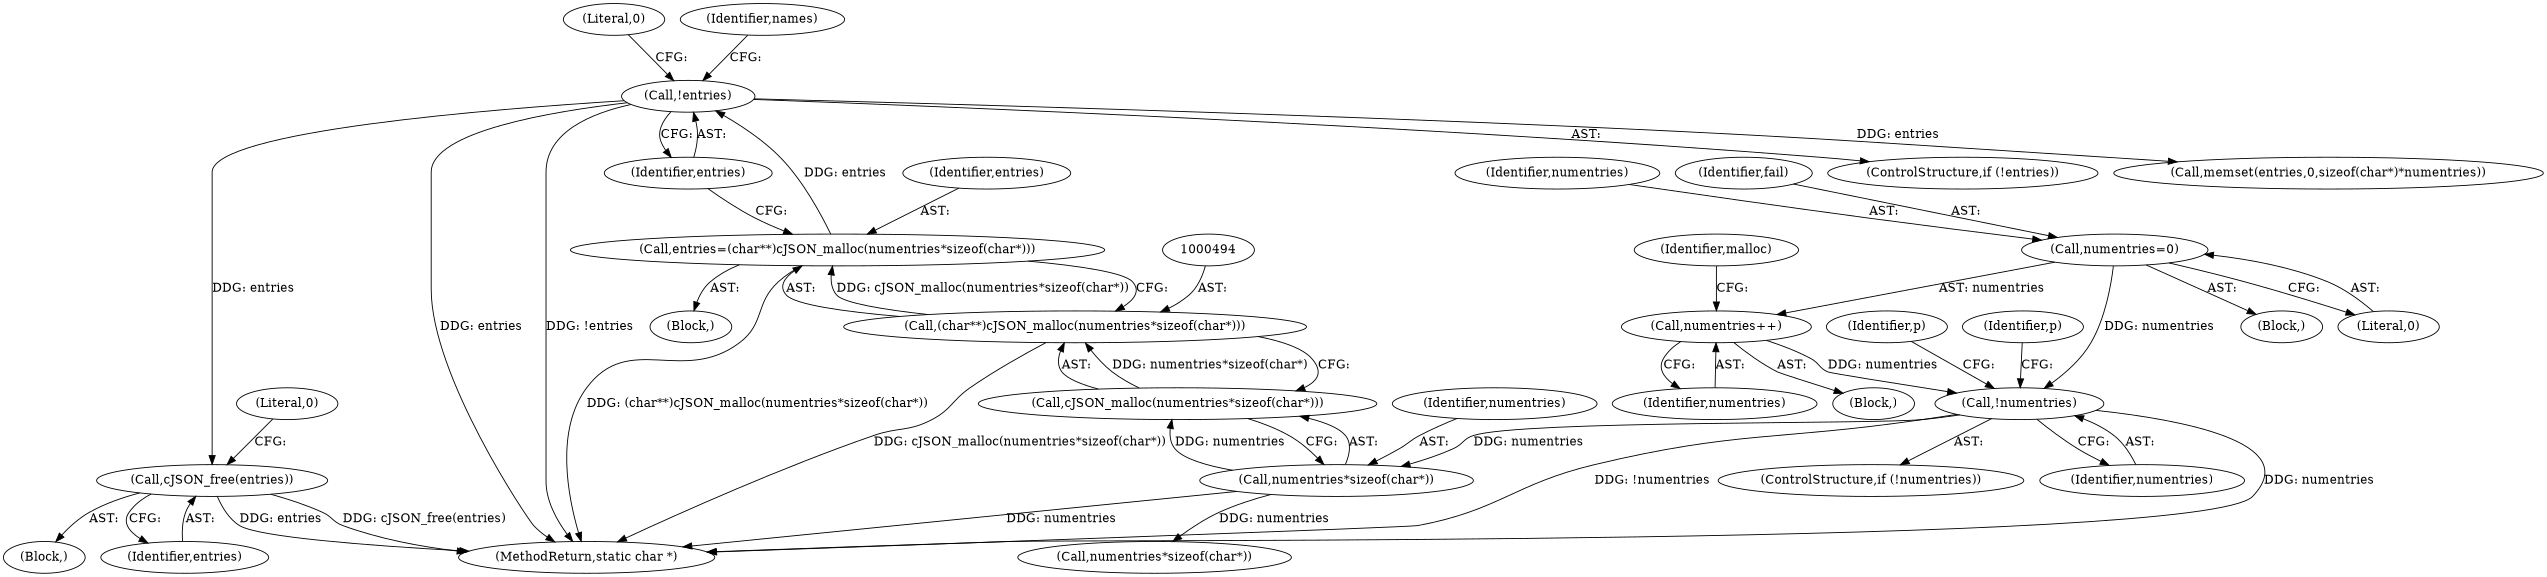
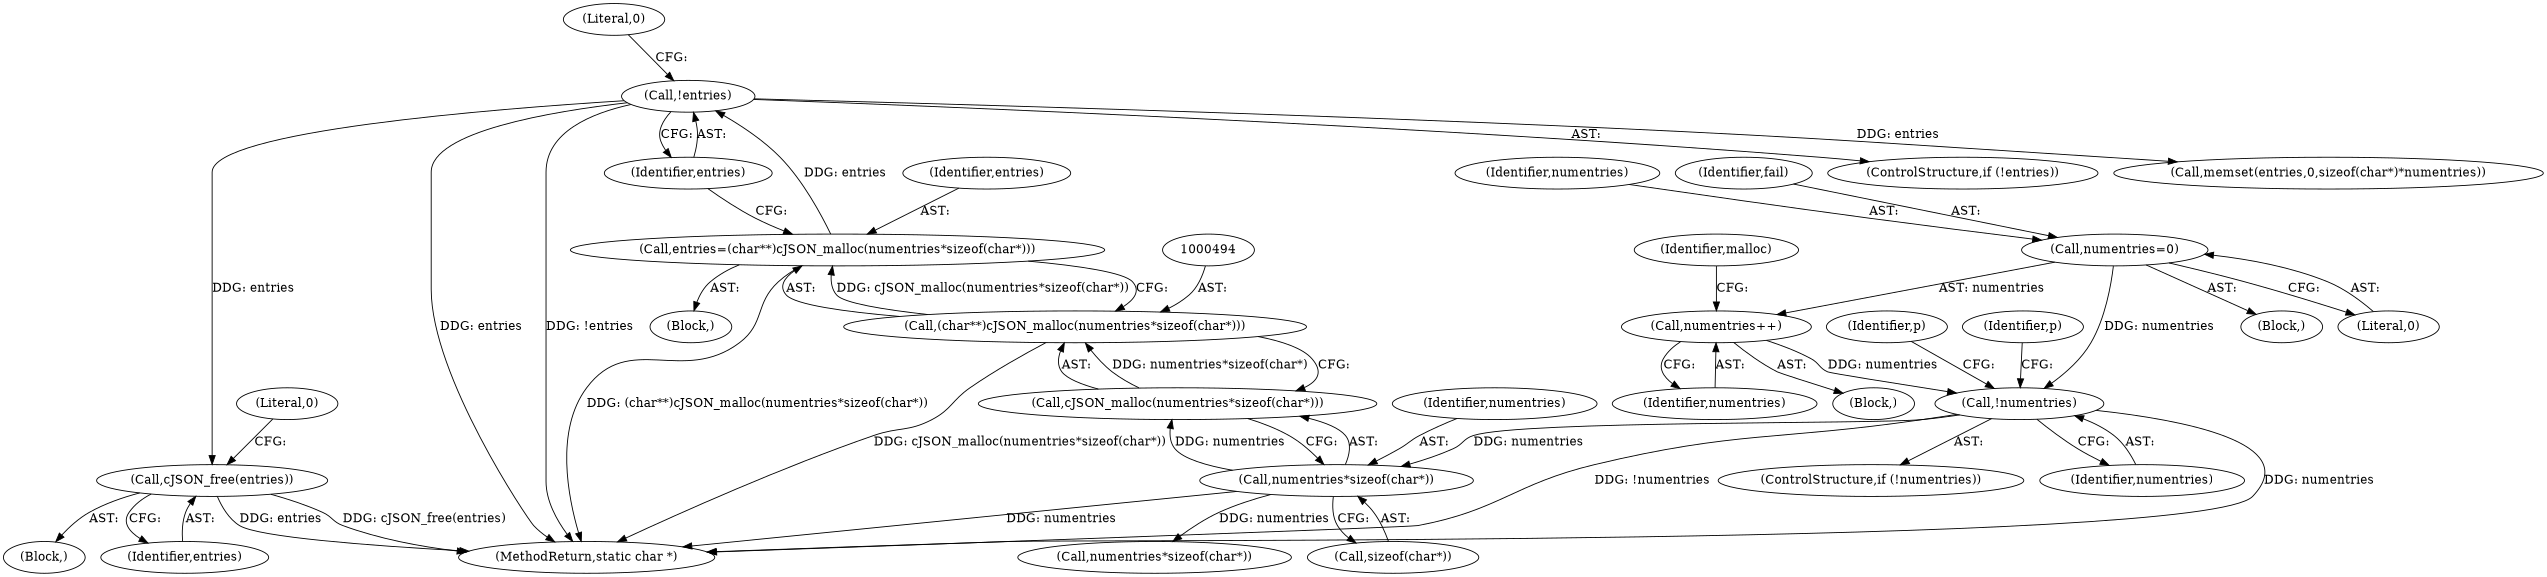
node "(Identifier,names)": removed
node "(Call,sizeof(char*))": added
